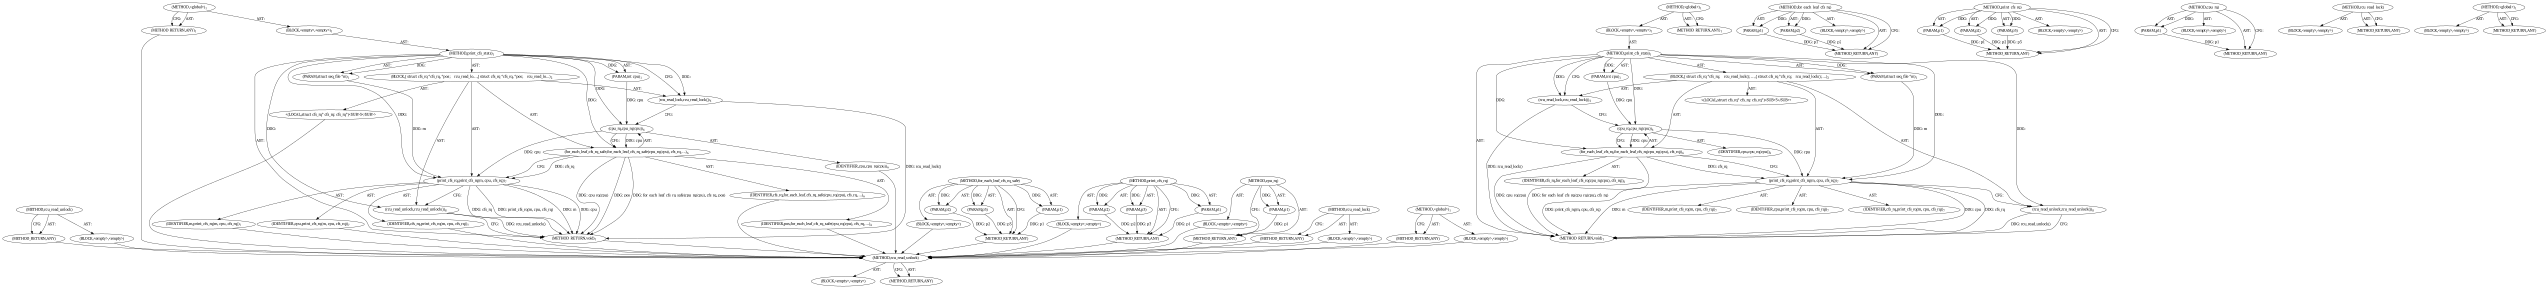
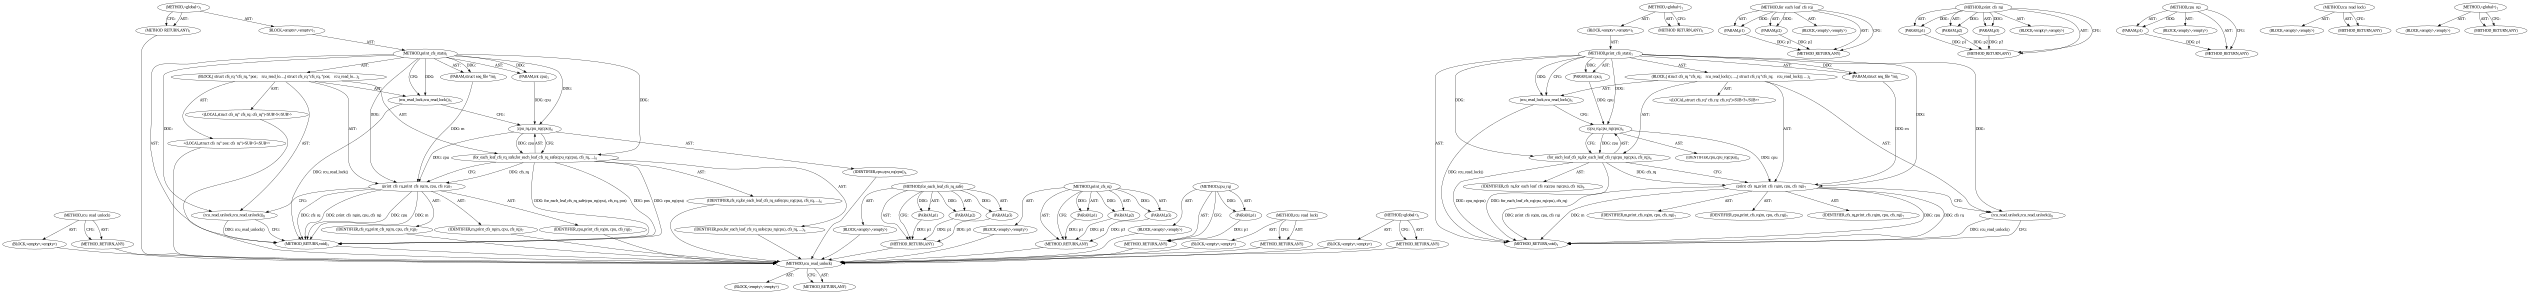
node "<(LOCAL,struct cfs_rq* pos: cfs_rq*)<SUB>3</SUB>>": added
